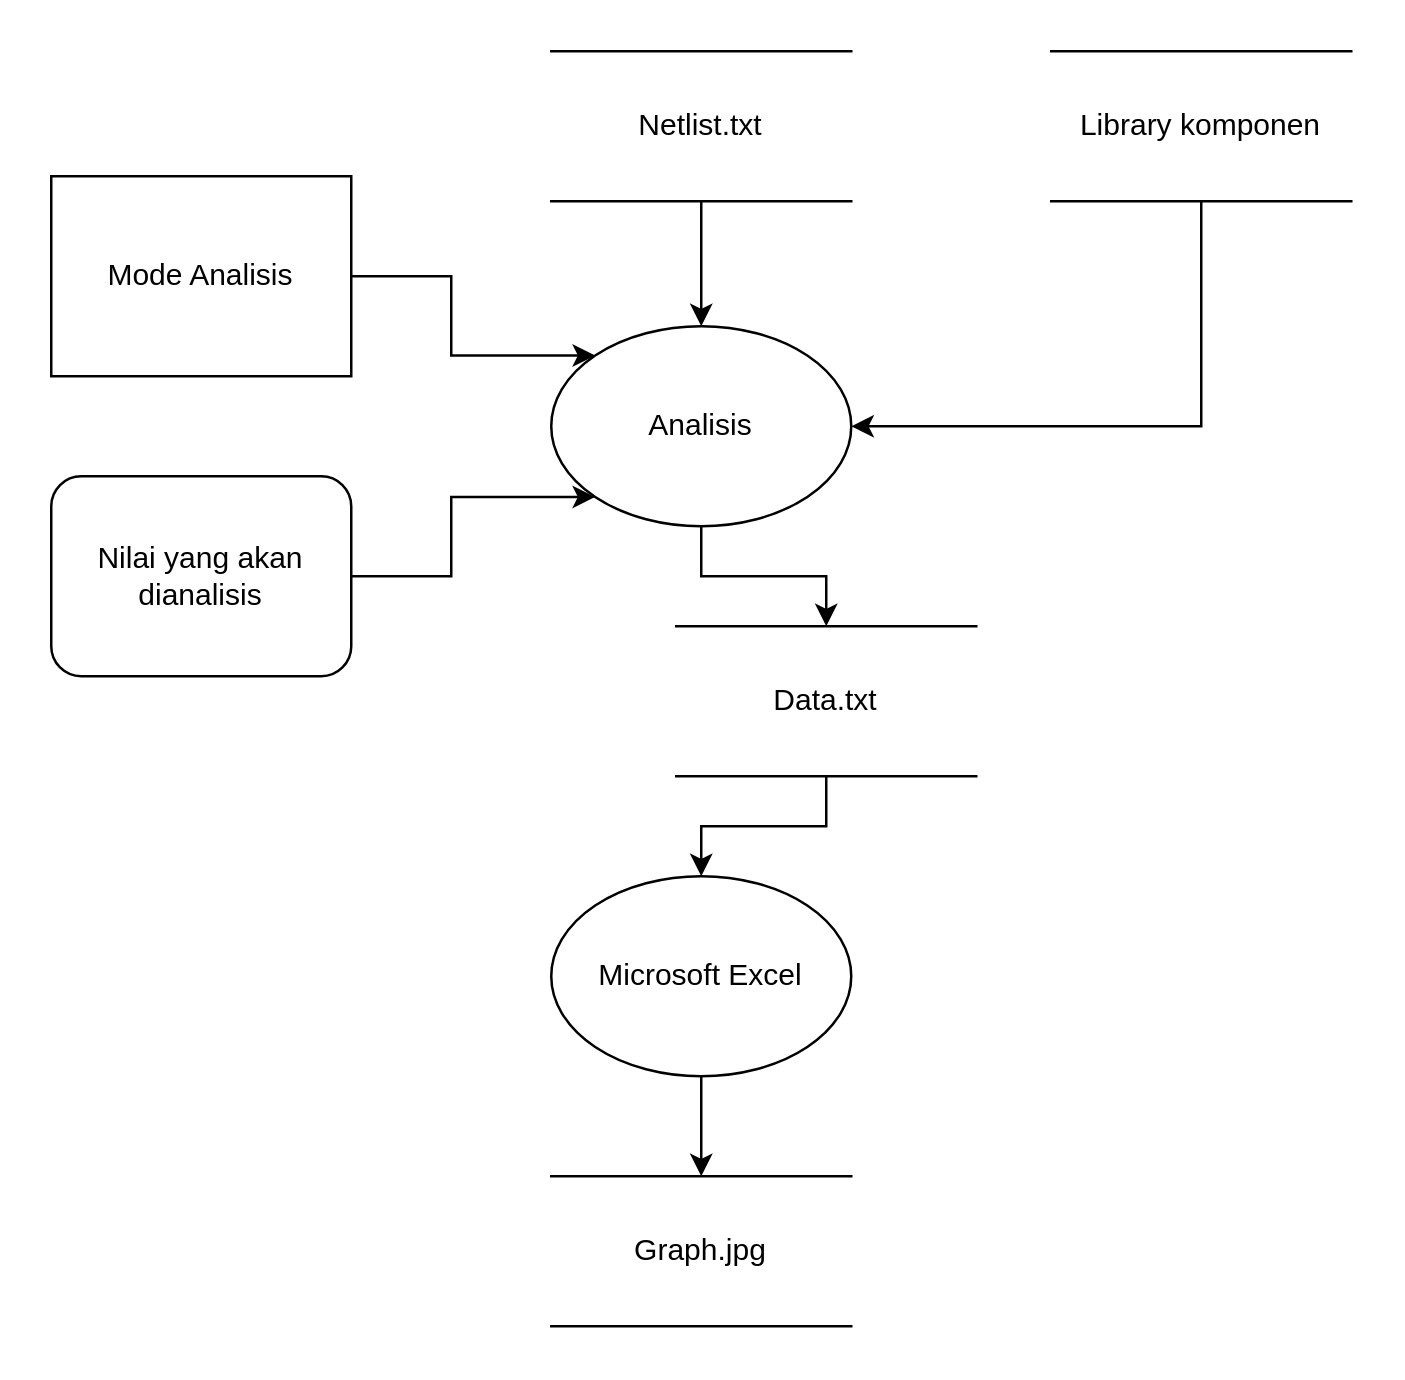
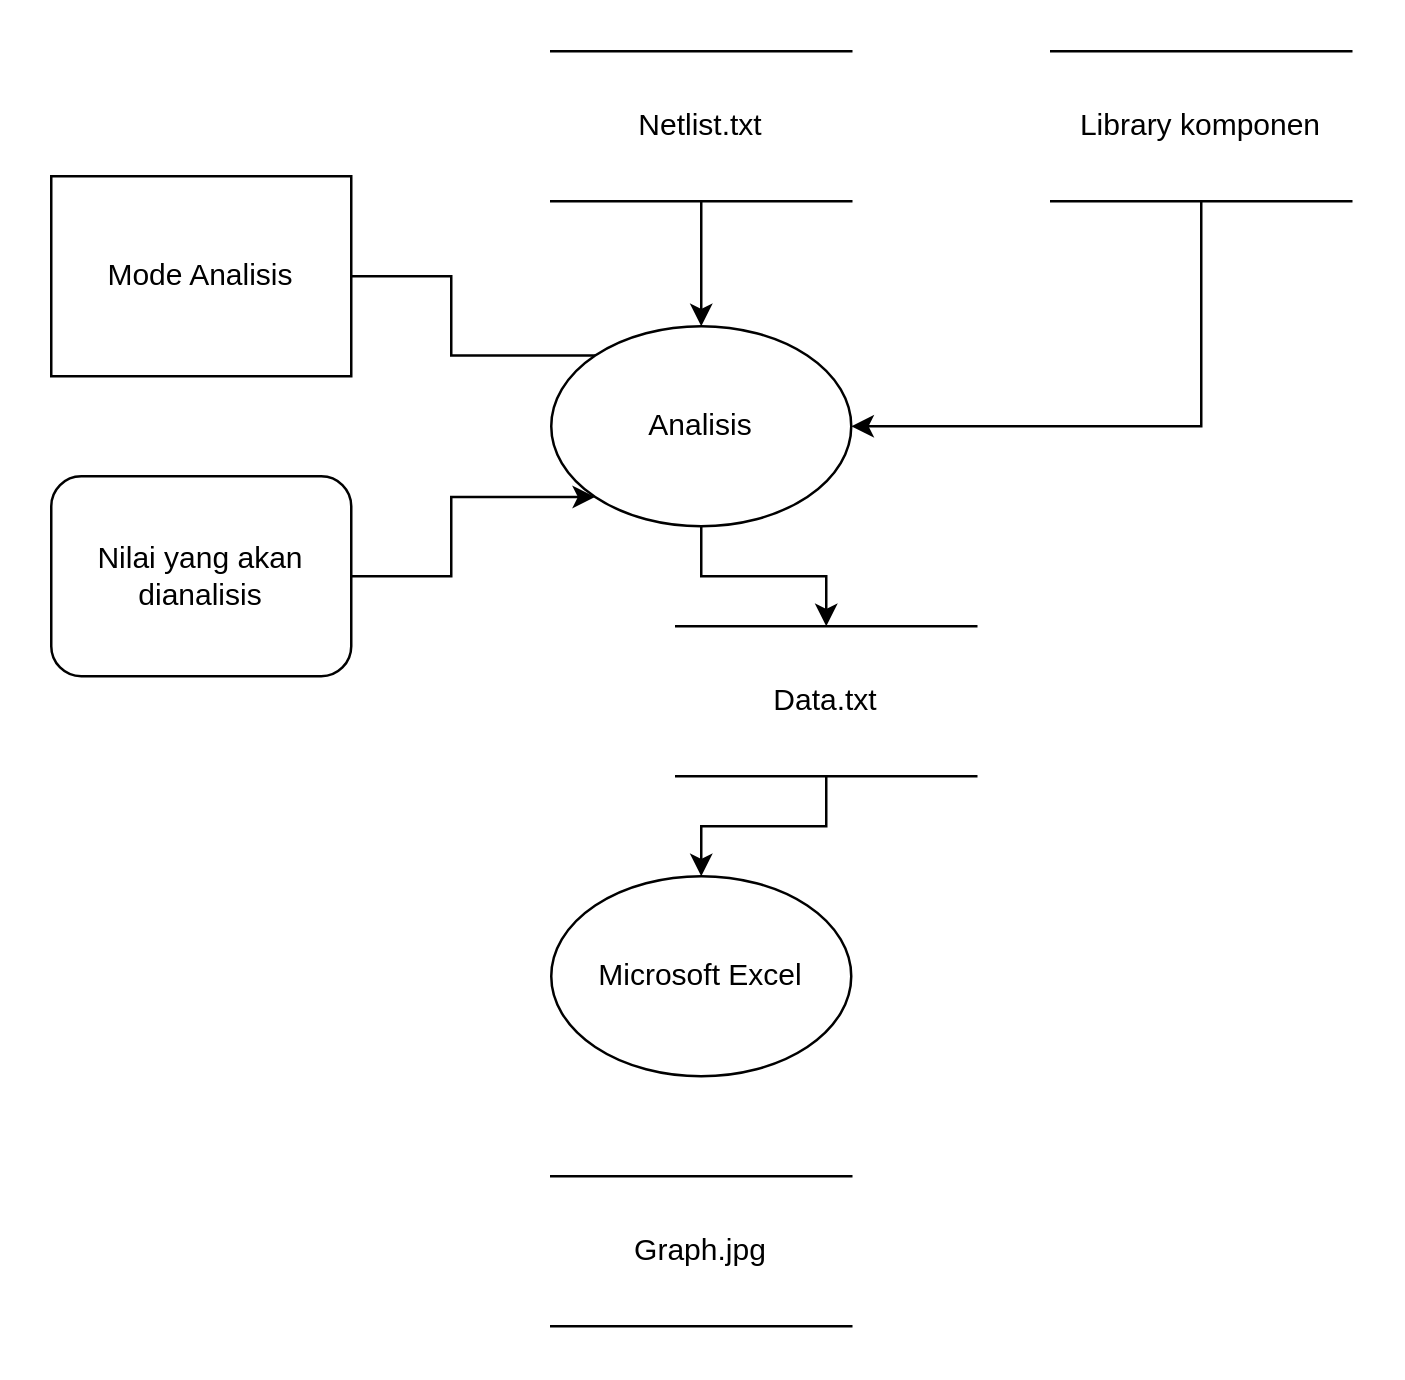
edge "Mode Analisis" -> "Analisis": arrowhead classic -> none
edge "Microsoft Excel" -> "Graph.jpg": removed
